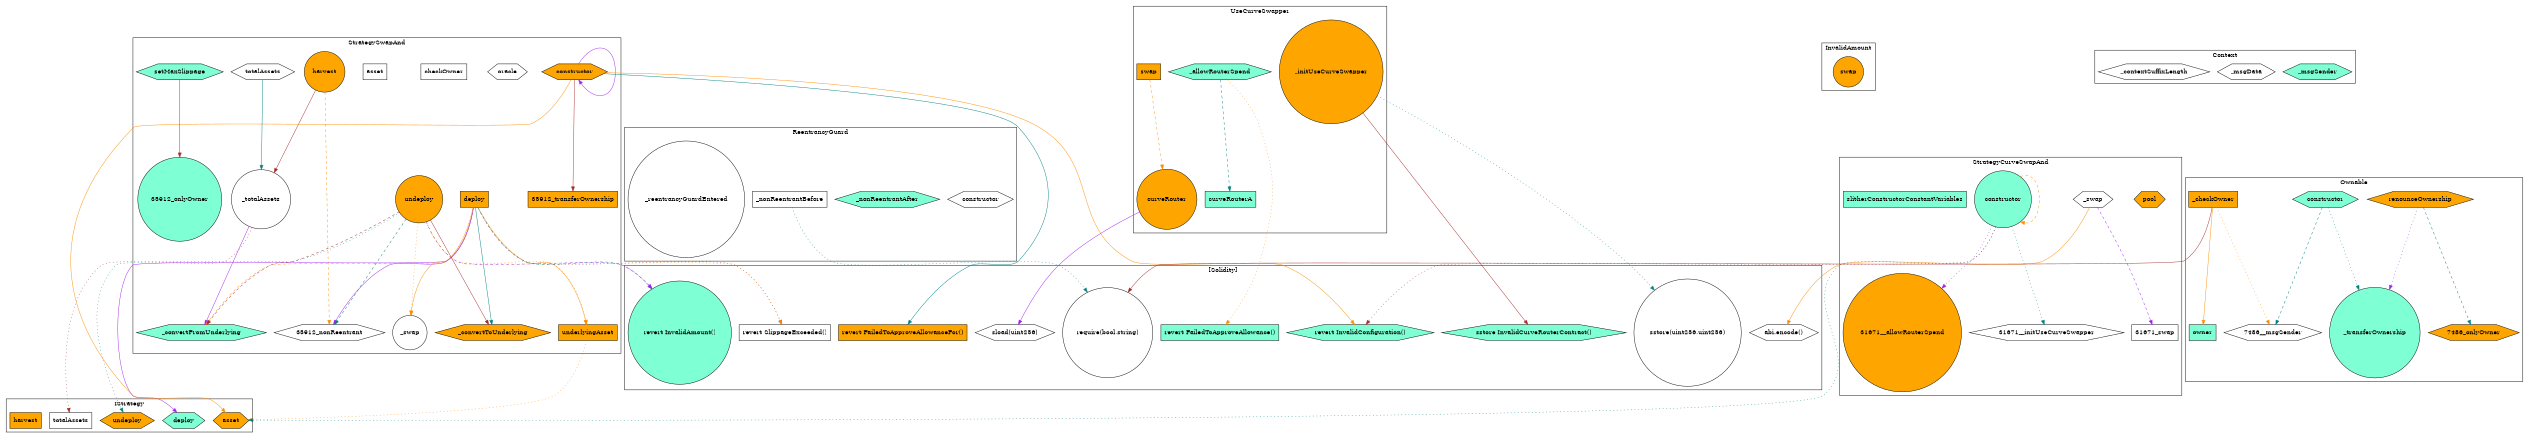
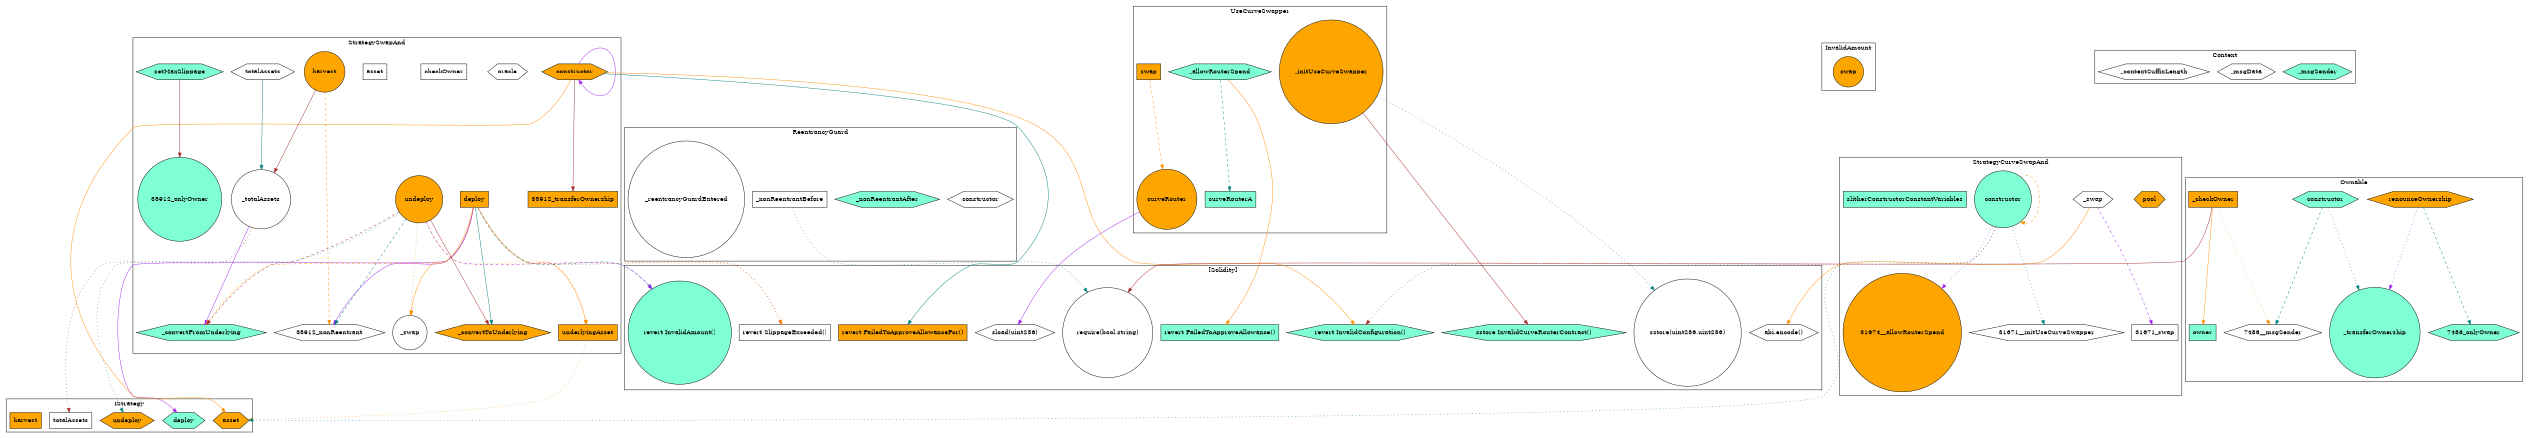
edge "_allowRouterSpend" -> "revert FailedToApproveAllowance()": style dotted -> solid
node "31671__allowRouterSpend": label "31671__allowRouterSpend" -> "31674__allowRouterSpend"
node "7486_onlyOwner": fillcolor orange -> aquamarine
